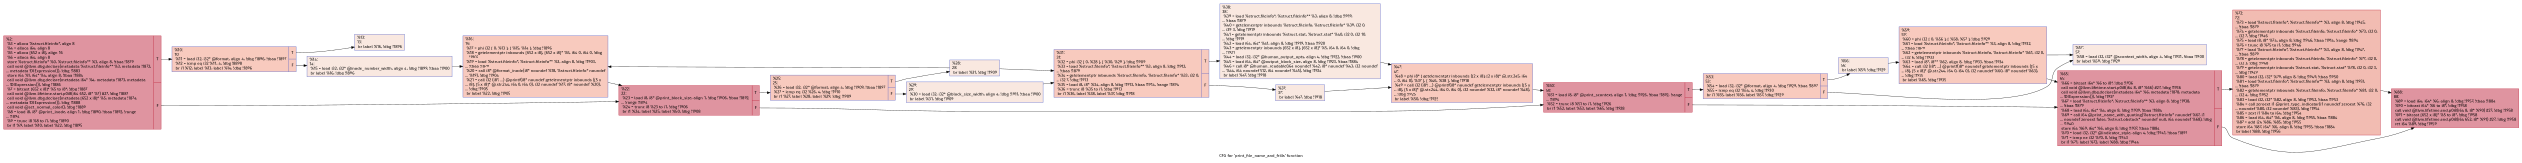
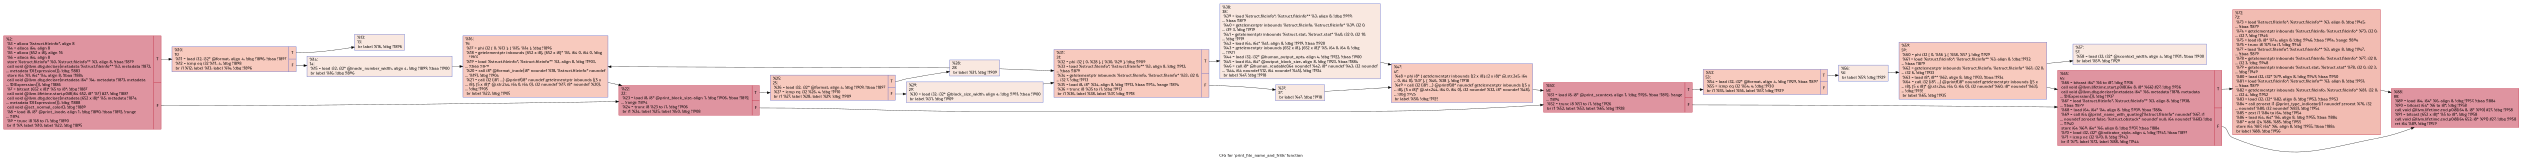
node "%10:": text "%12 = icmp eq i32 %11, 4, !dbg !8898" -> "%12 = icmp eq i32 %11, 4, !dbg !1898"
edge "%53:" -> "%57:": removed
